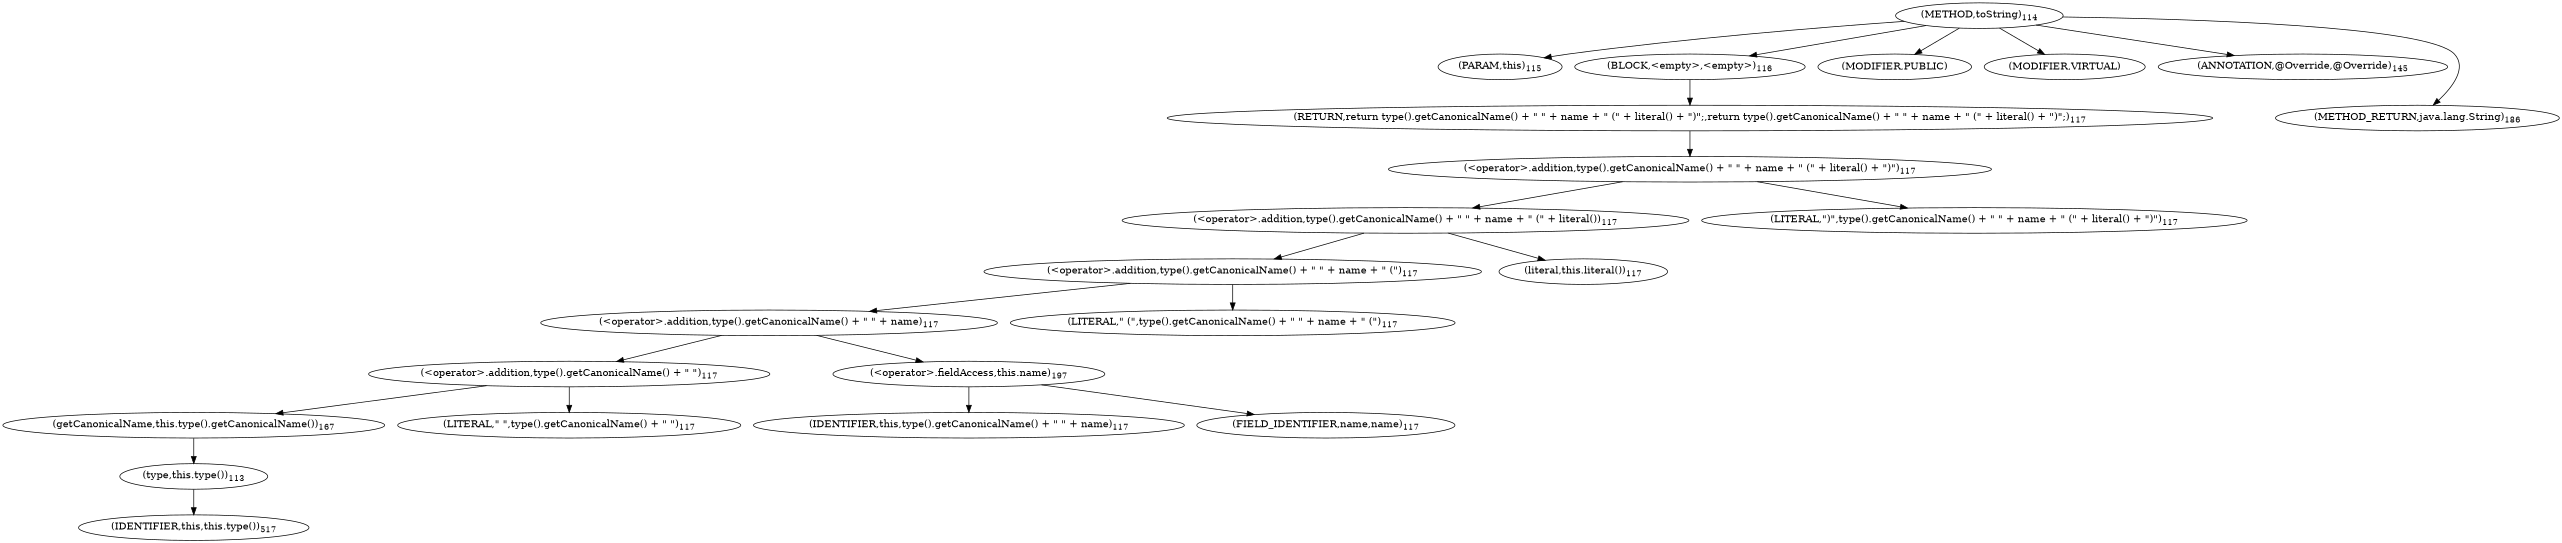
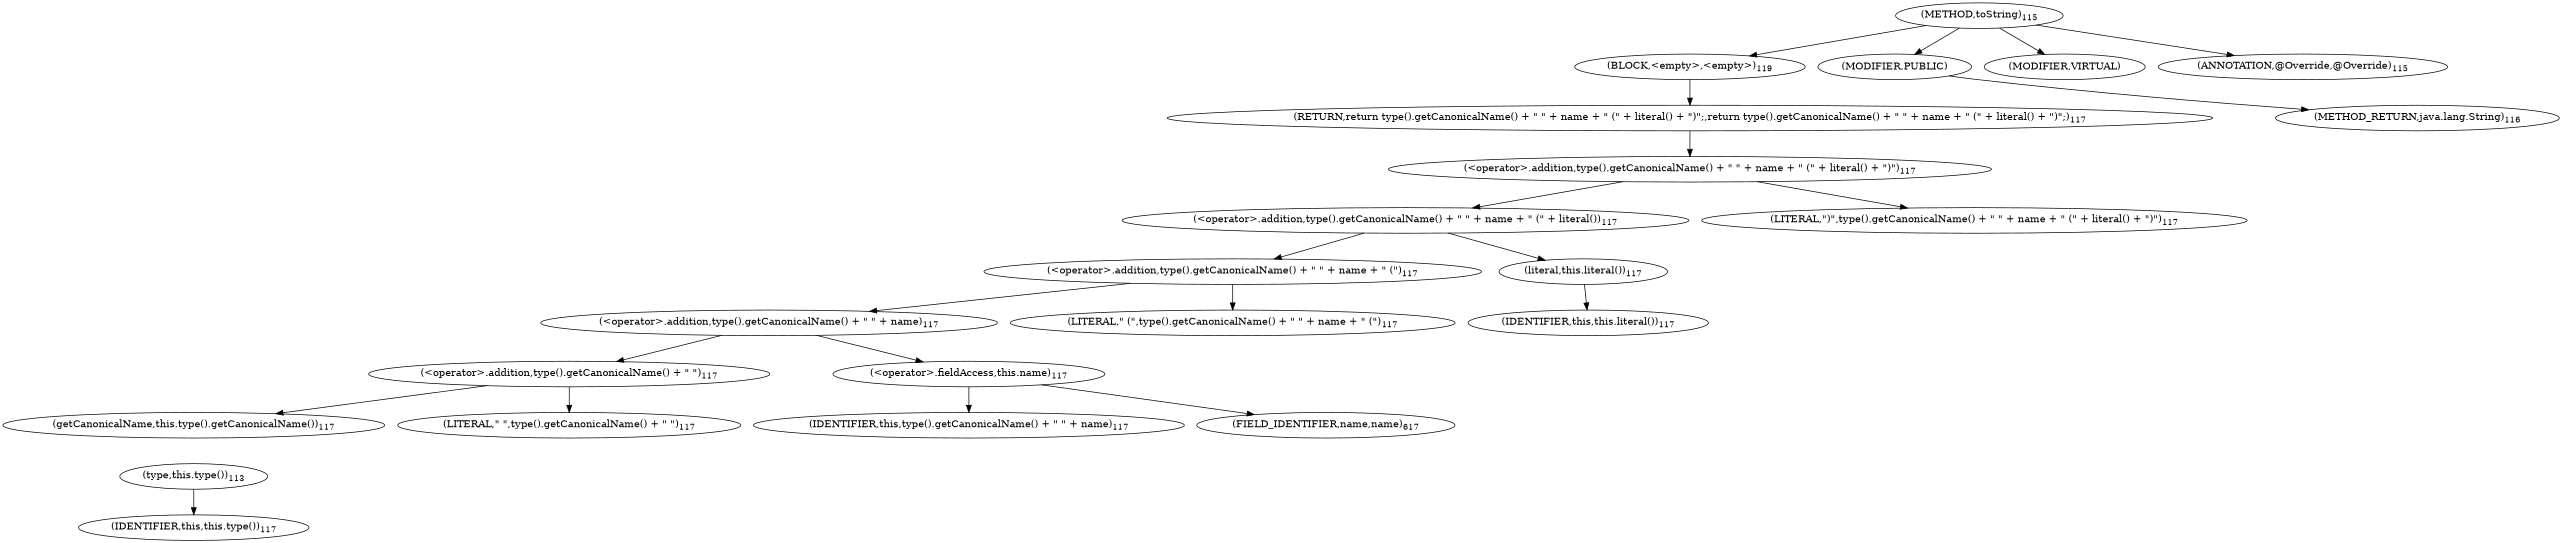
node "(METHOD,toString)": text "114" -> "115"
edge "(METHOD,toString)" -> "(METHOD_RETURN,java.lang.String)": now "(MODIFIER,PUBLIC)" -> "(METHOD_RETURN,java.lang.String)"
node "(BLOCK,<empty>,<empty>)": text "116" -> "119"
node "(ANNOTATION,@Override,@Override)": text "145" -> "115"
node "(PARAM,this)": removed
node "(METHOD_RETURN,java.lang.String)": text "186" -> "116"
node "(IDENTIFIER,this,this.literal())": added
node "(<operator>.fieldAccess,this.name)": text "197" -> "117"
node "(getCanonicalName,this.type().getCanonicalName())": text "167" -> "117"
node "(FIELD_IDENTIFIER,name,name)": text "117" -> "617"
edge "(getCanonicalName,this.type().getCanonicalName())" -> "(type,this.type())": removed
node "(IDENTIFIER,this,this.type())": text "517" -> "117"
